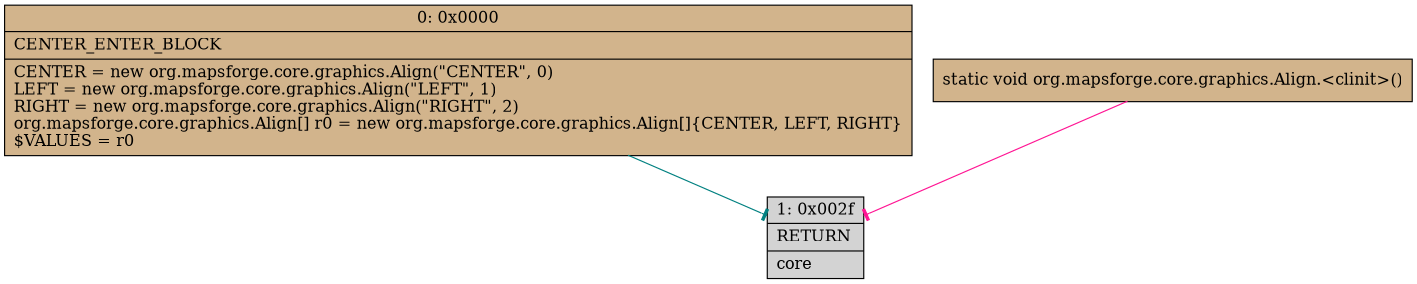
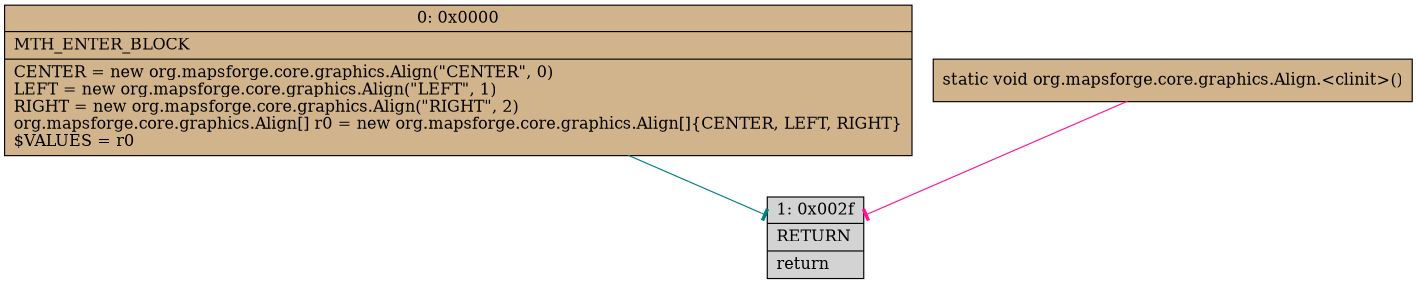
node "0: 0x0000": text "CENTER_ENTER_BLOCK" -> "MTH_ENTER_BLOCK"
node "1: 0x002f": text "core" -> "return"
